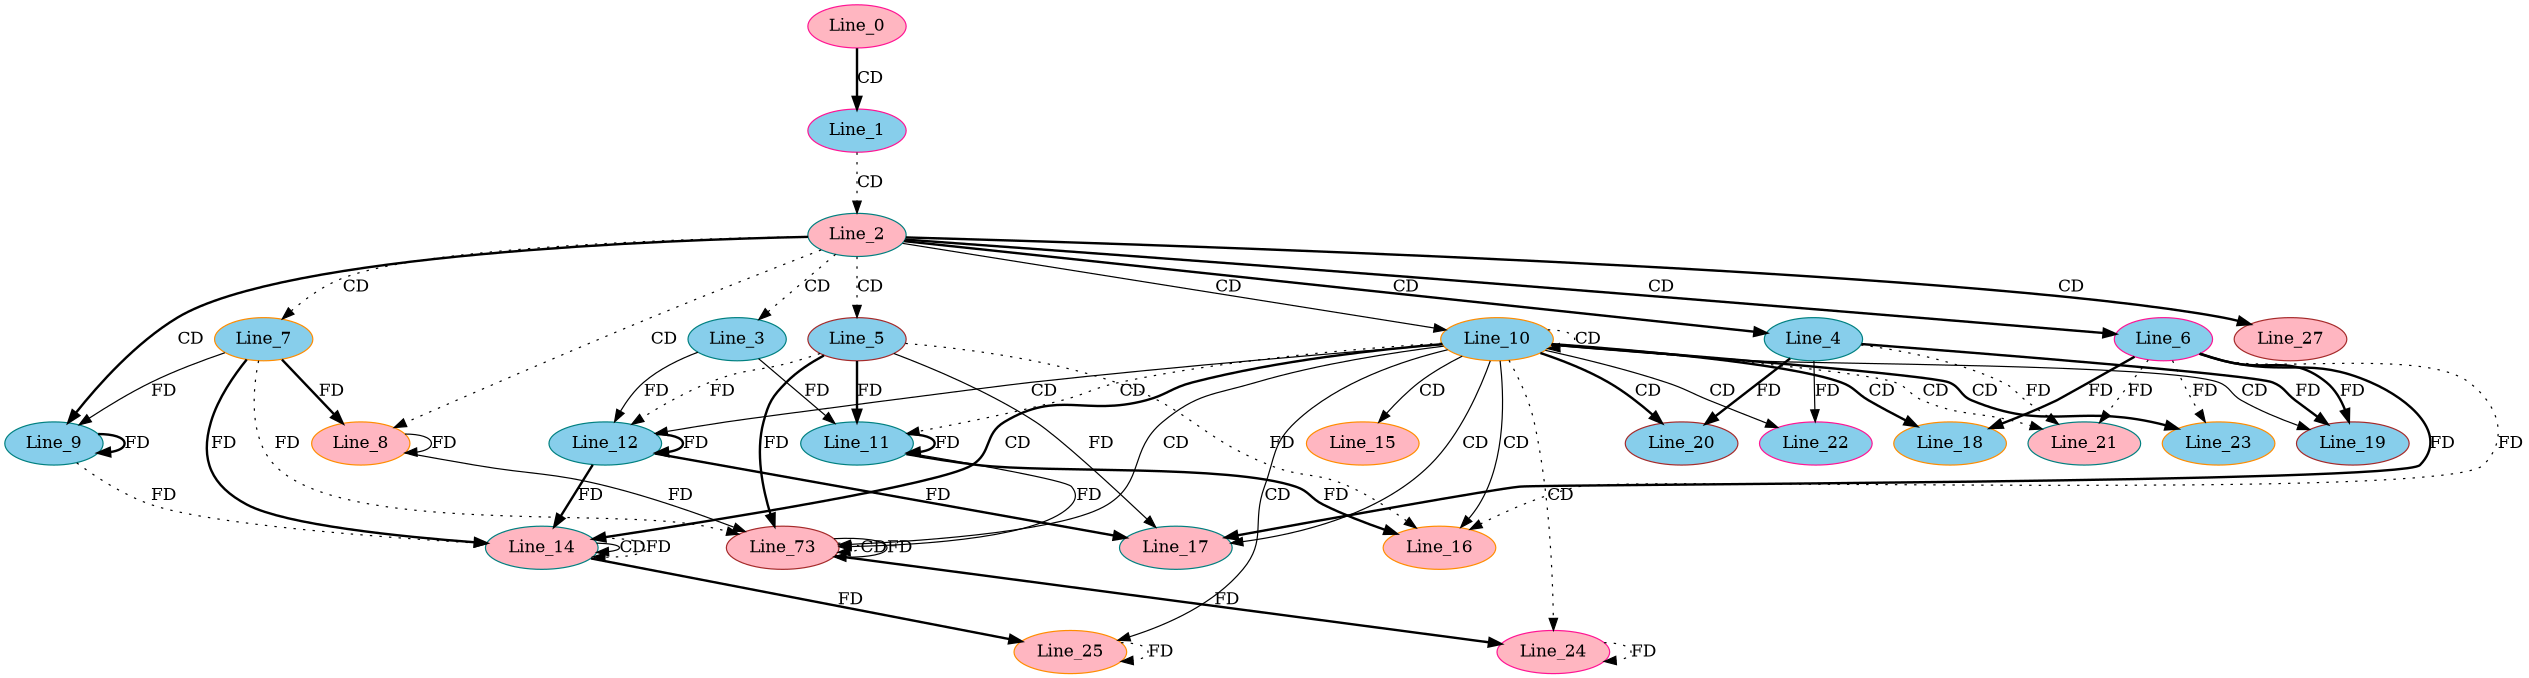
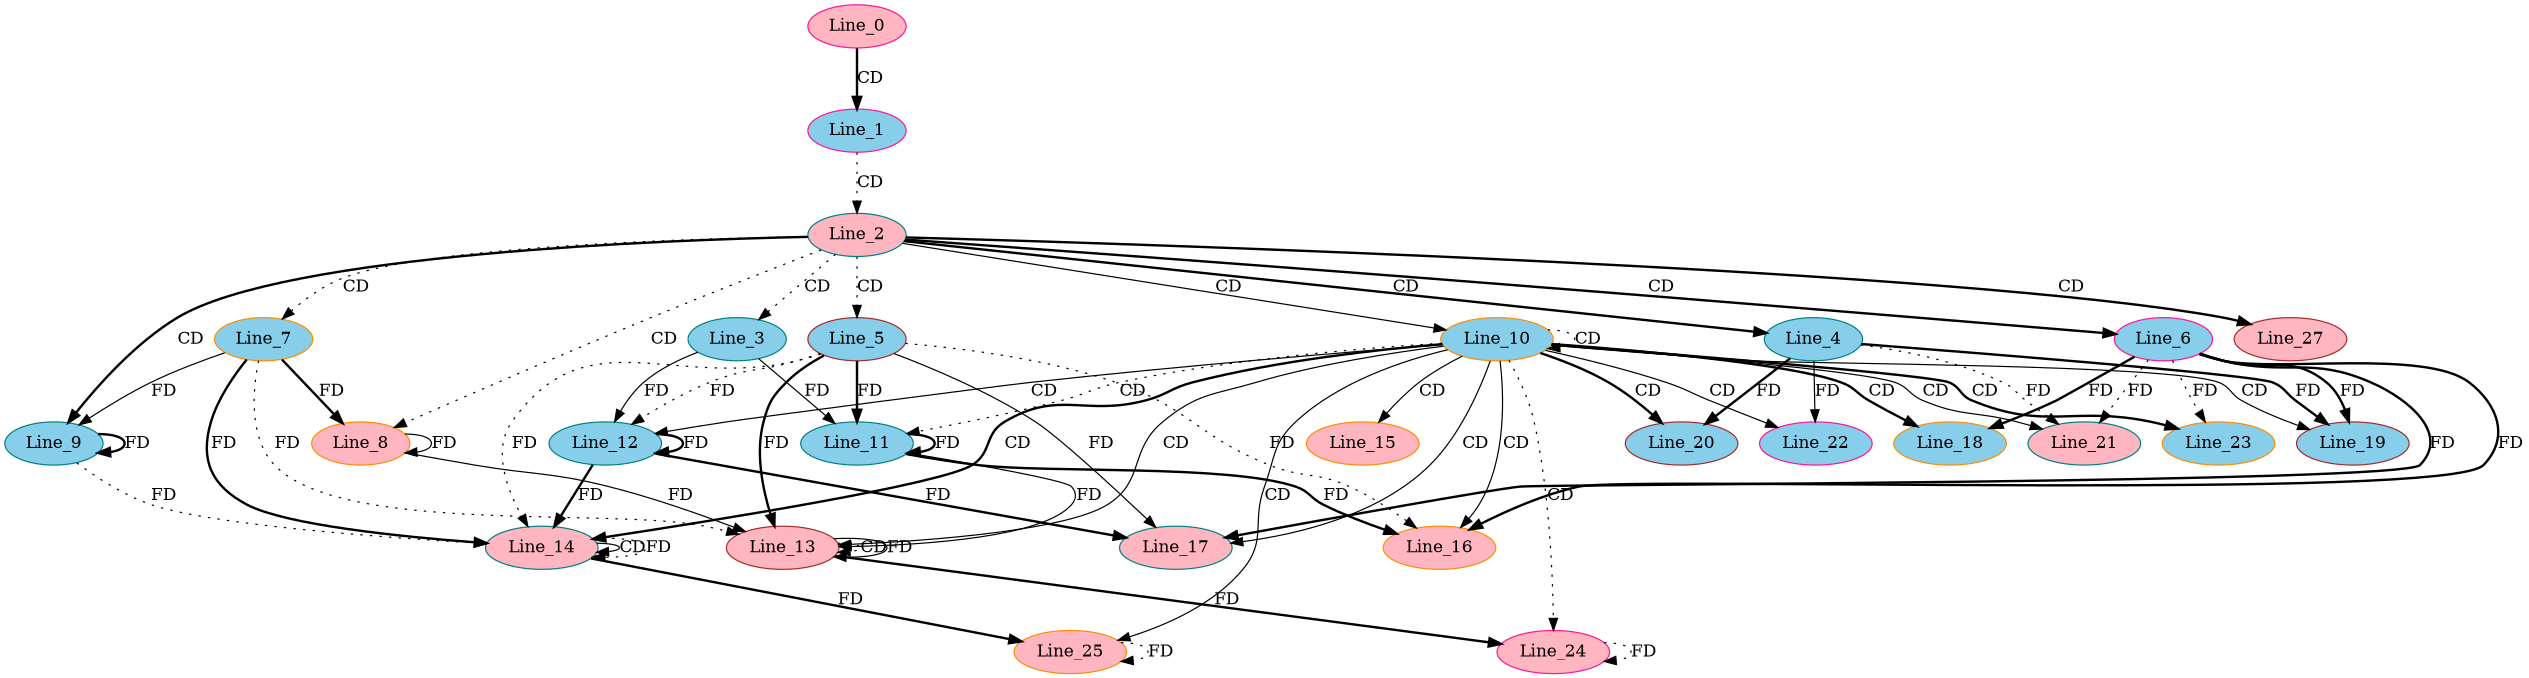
edge "Line_5" -> "Line_14": added, label "FD"
edge "Line_10" -> "Line_21": style dotted -> solid
edge "Line_6" -> "Line_16": style dotted -> bold
node "Line_73": label "Line_73" -> "Line_13"
